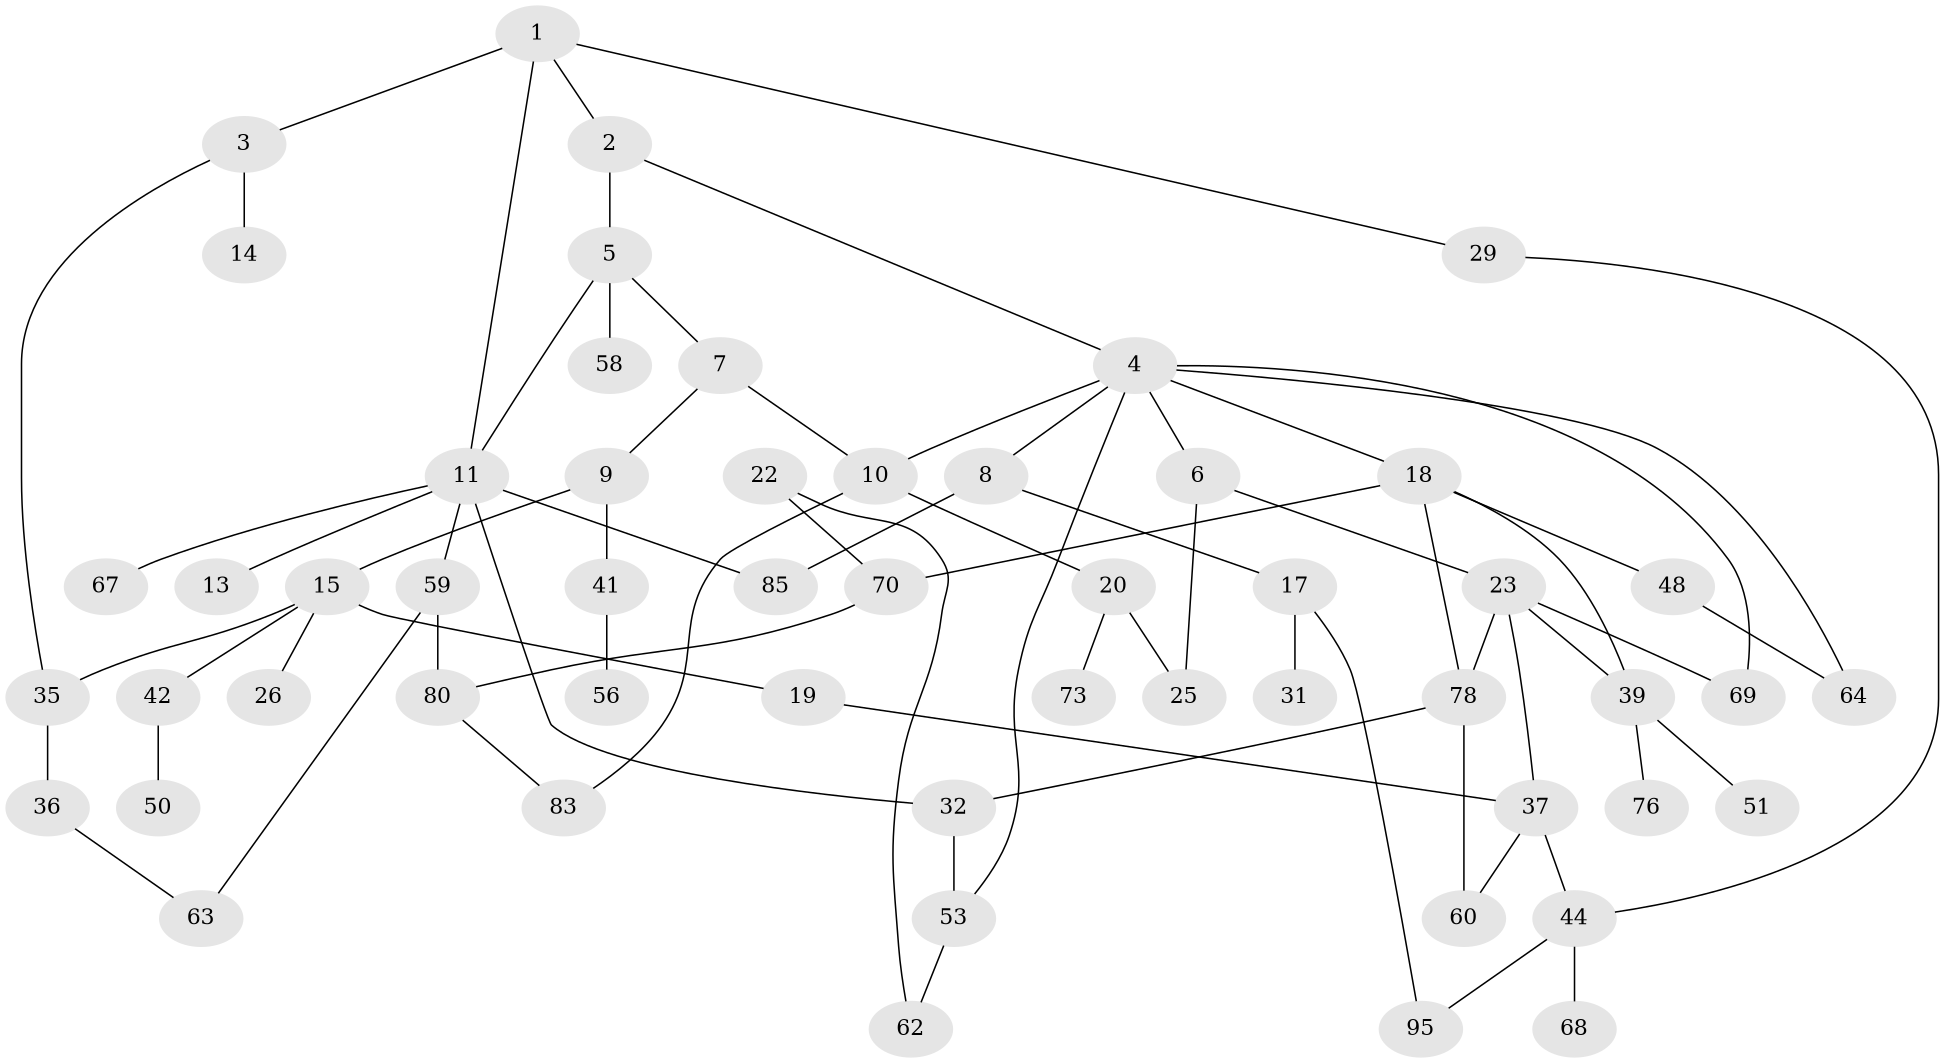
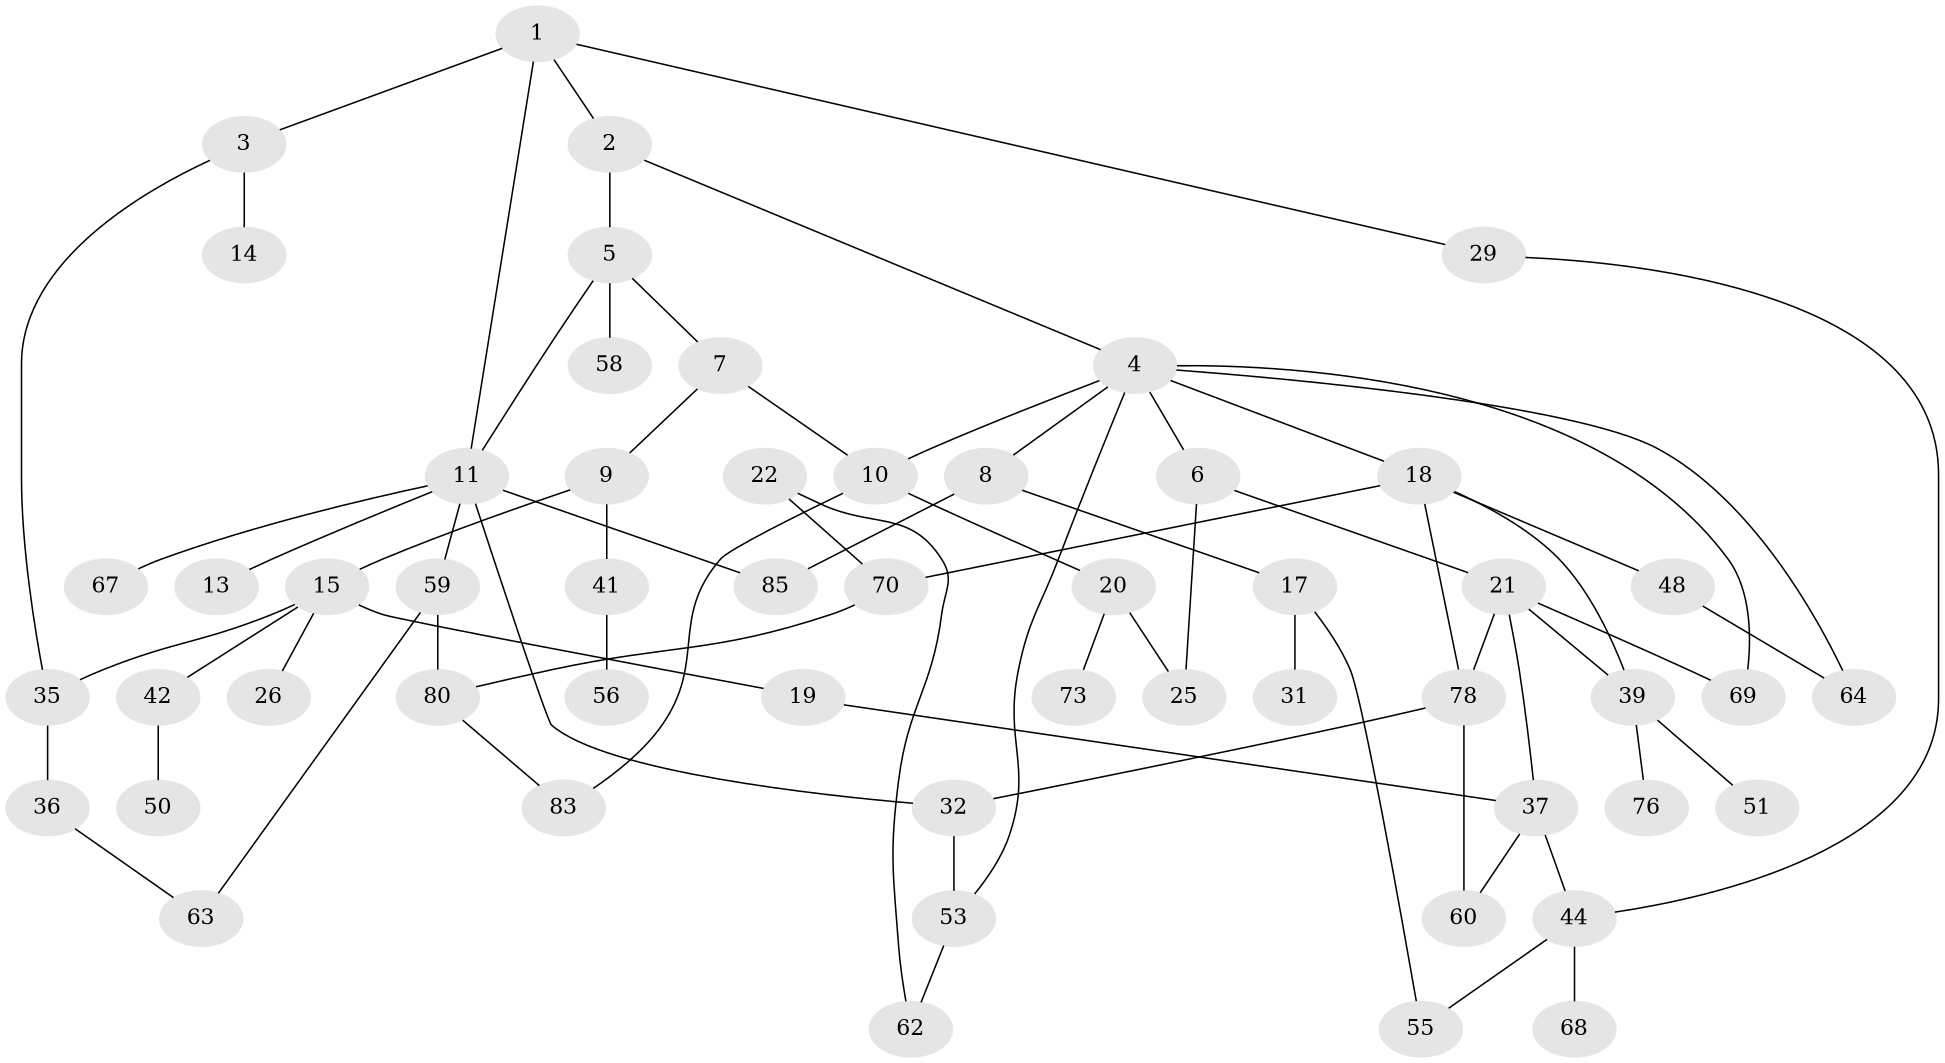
node "23": label "23" -> "21"
node "95": label "95" -> "55"
